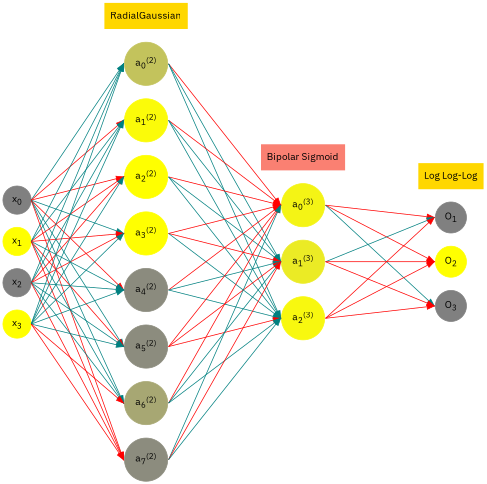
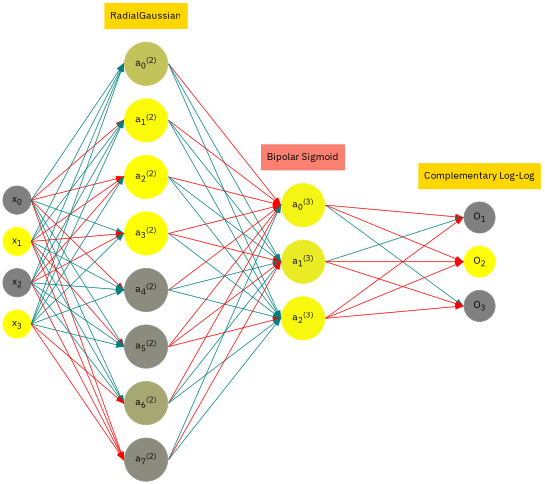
node "Log Log-Log": label "Log Log-Log" -> "Complementary Log-Log"
